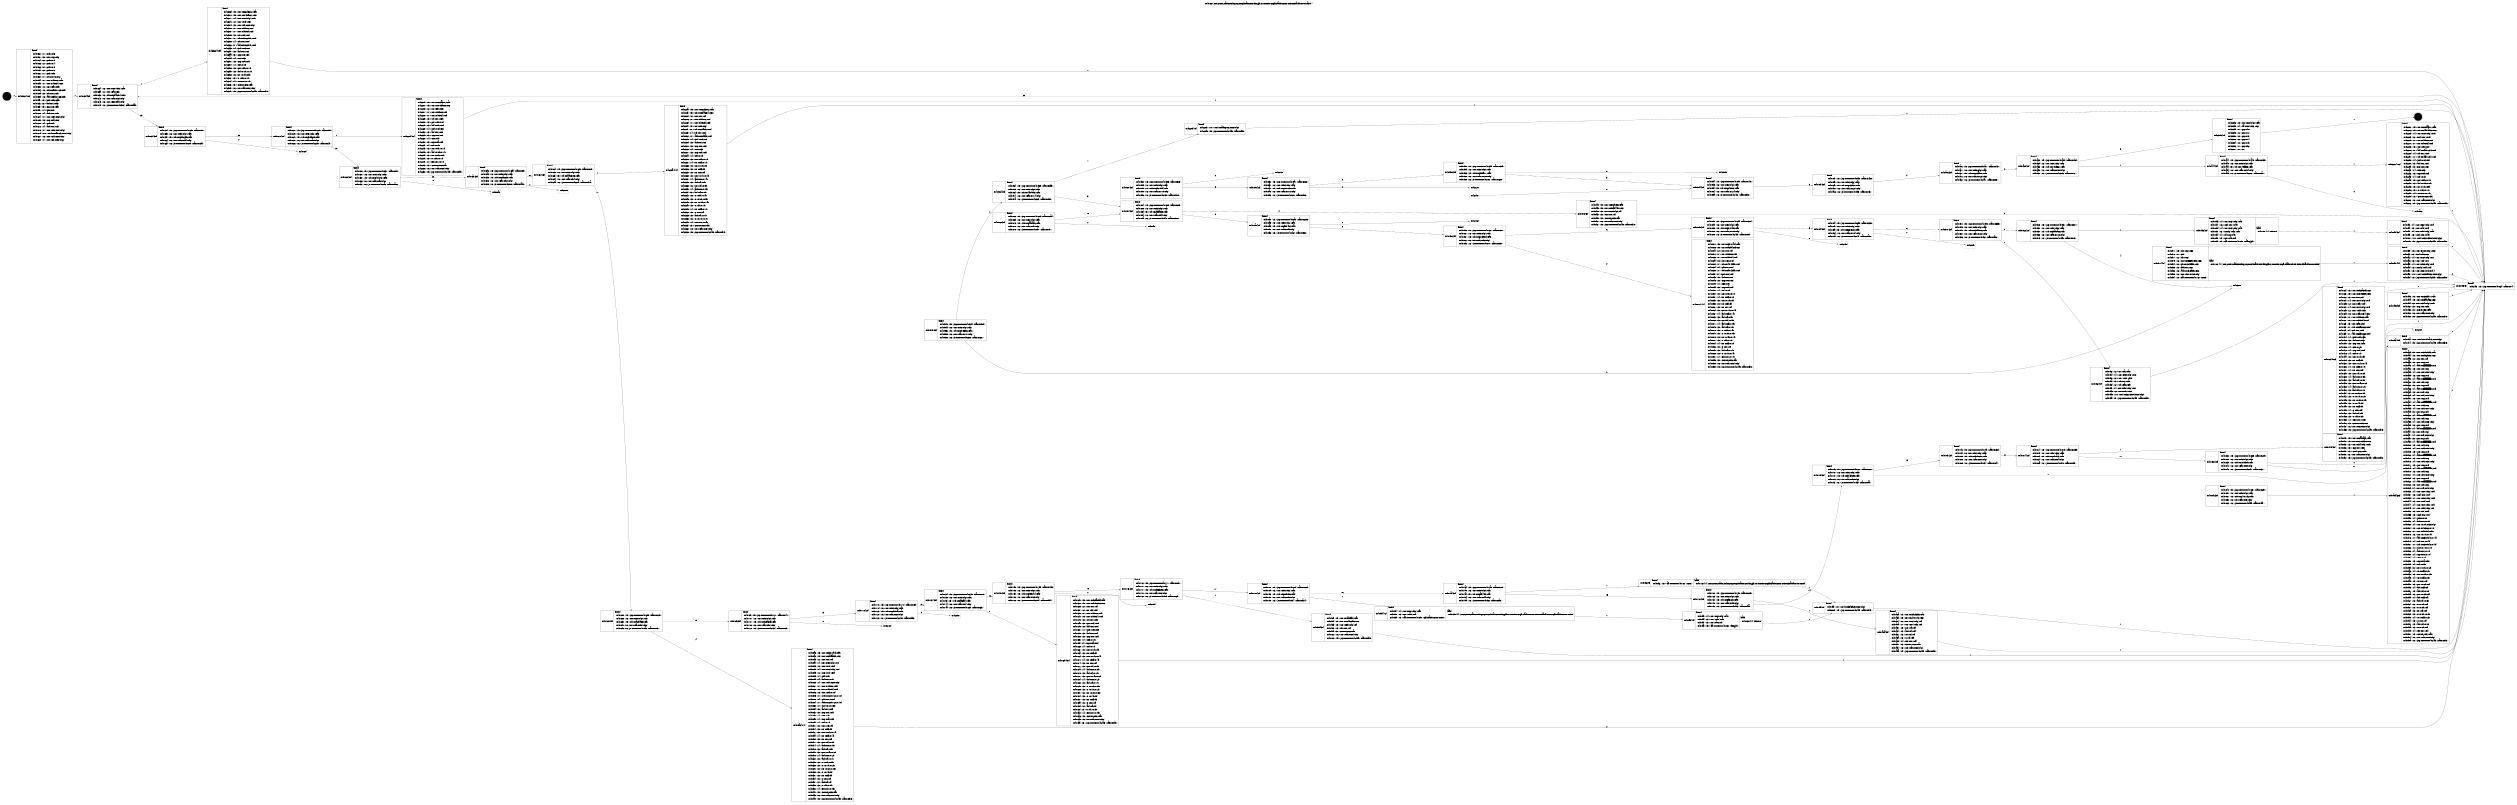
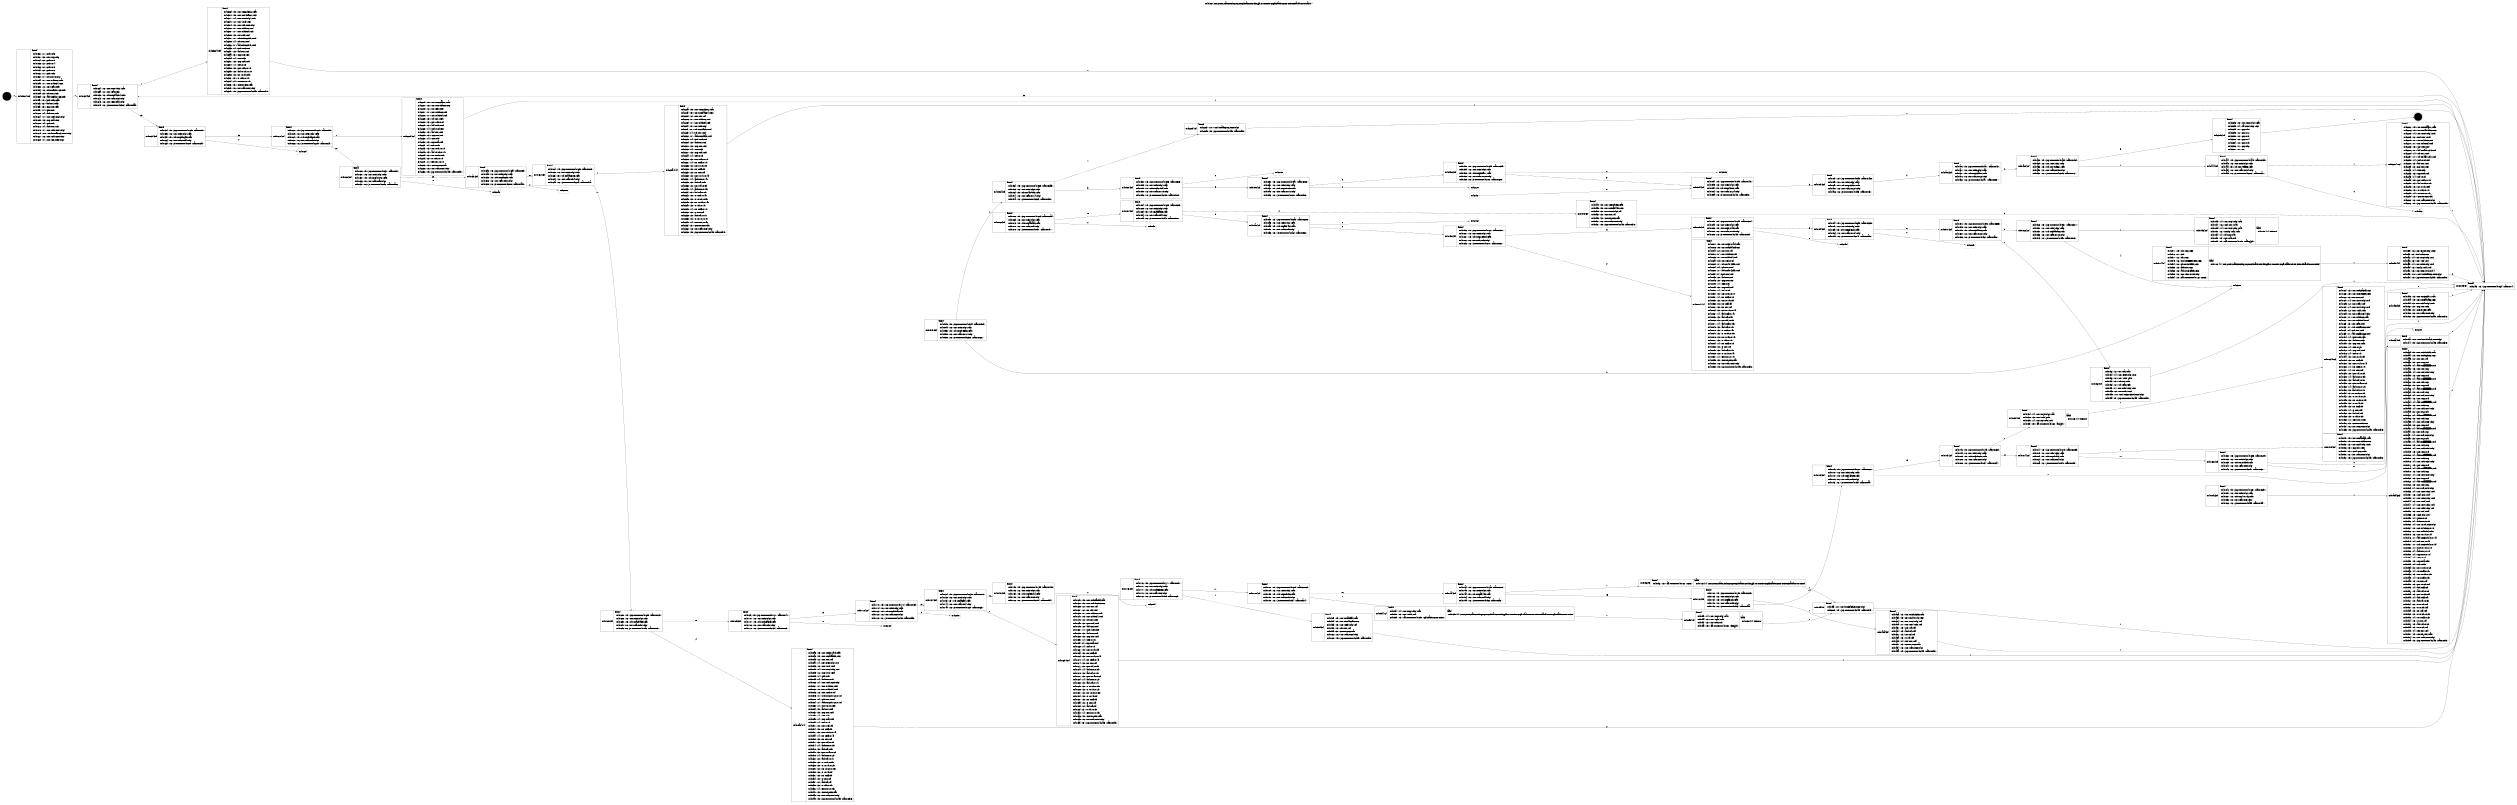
edge "0x401964 [28]" -> "0x401884 [28]": now "0x401964 [28]" -> "0x401980 [28]"
node "0x401df0 [32]": removed
node "0x401cb4 [16]": added
edge "0x401750 [28]" -> "0x40176c [28]": removed, label "18"
